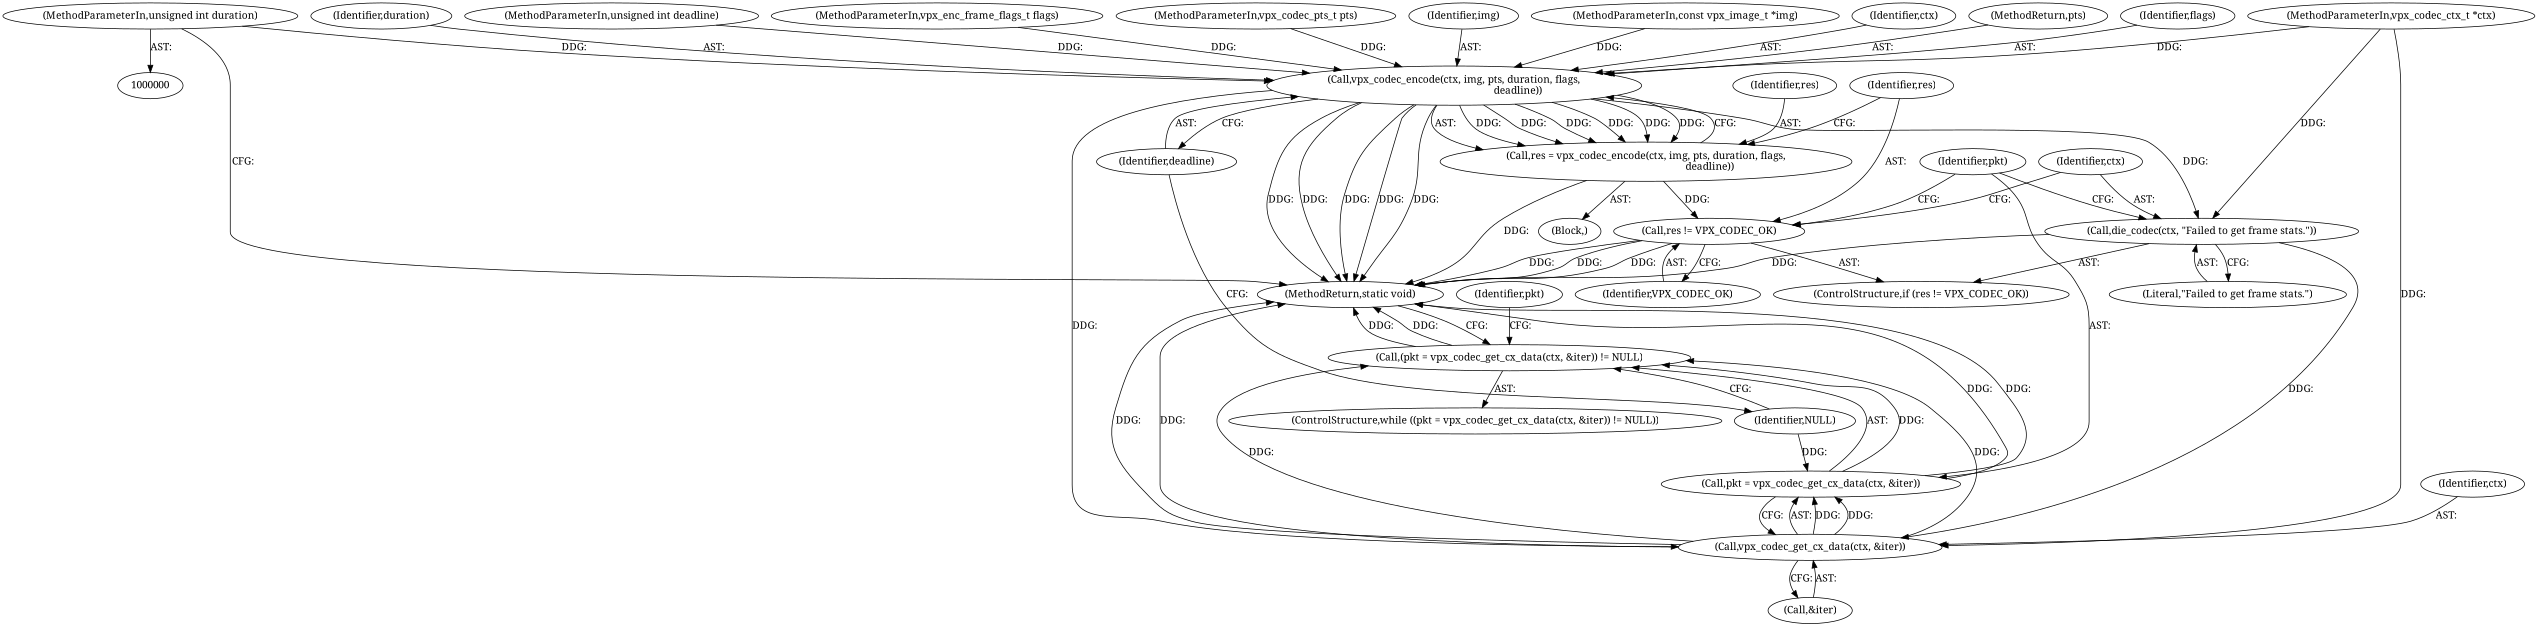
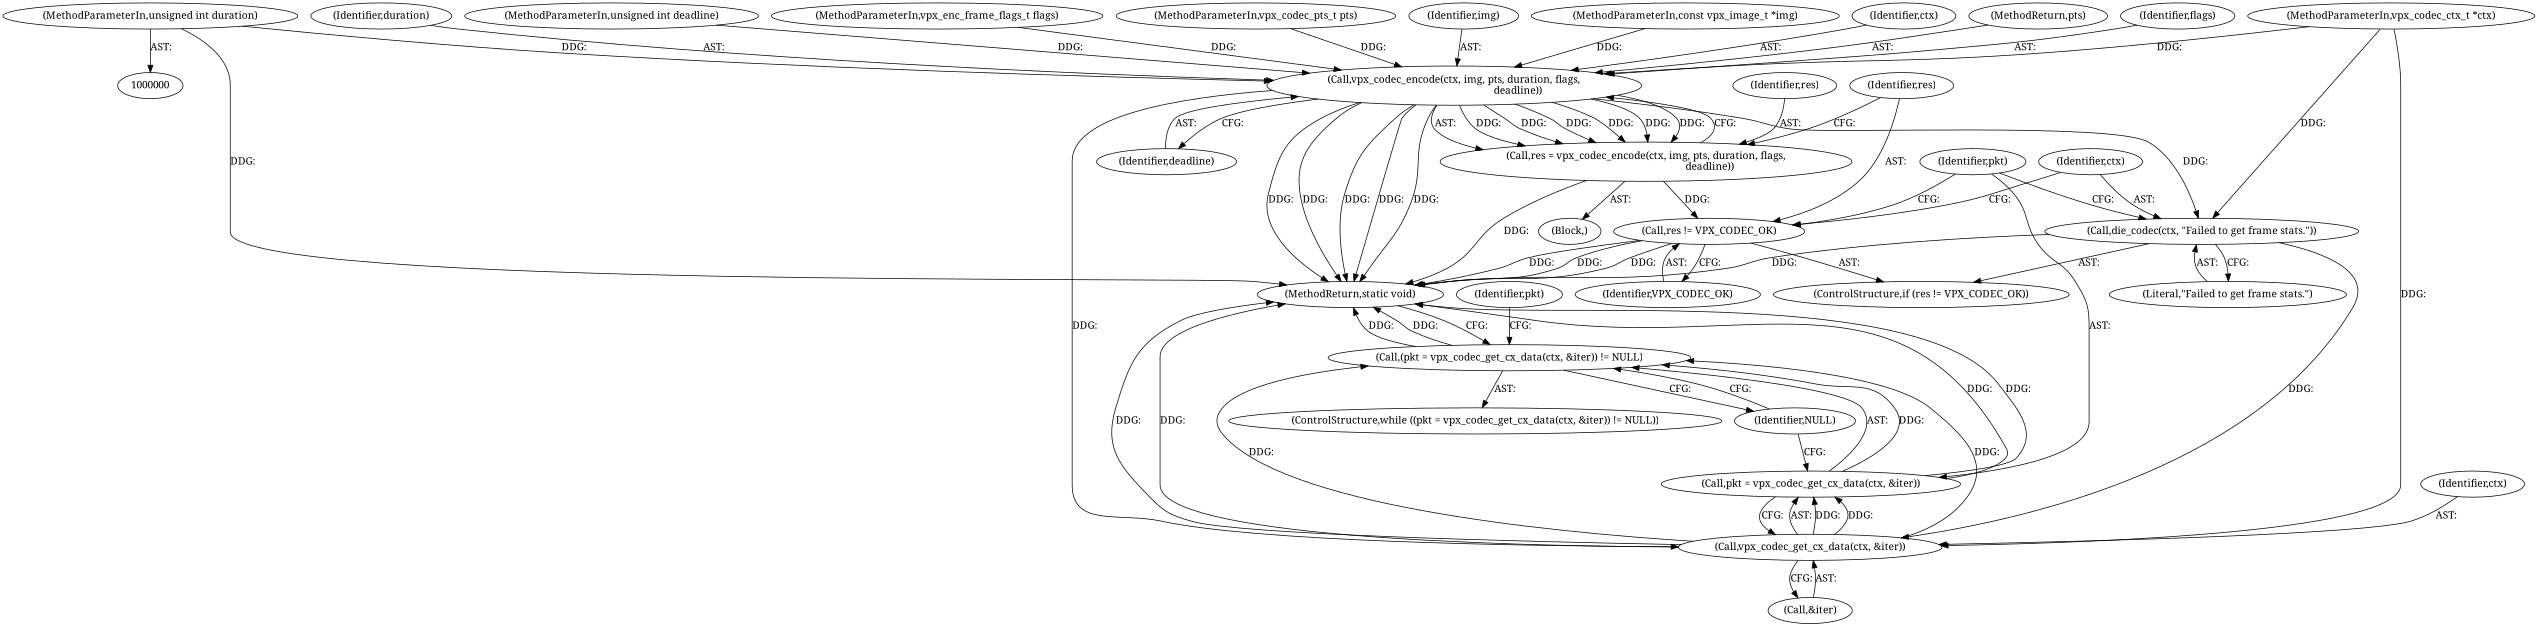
edge "(MethodParameterIn,unsigned int duration)" -> "(MethodReturn,static void)": label "CFG: " -> "DDG: "
edge "(Identifier,deadline)" -> "(Identifier,NULL)": now "(Call,(pkt = vpx_codec_get_cx_data(ctx, &iter)) != NULL)" -> "(Identifier,NULL)"
edge "(Identifier,NULL)" -> "(Call,pkt = vpx_codec_get_cx_data(ctx, &iter))": label "DDG: " -> "CFG: "
